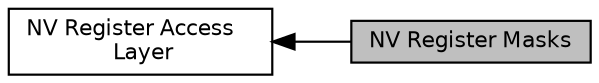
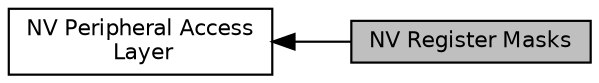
node "NV Register Access Layer": label "NV Register Access Layer" -> "NV Peripheral Access Layer"
